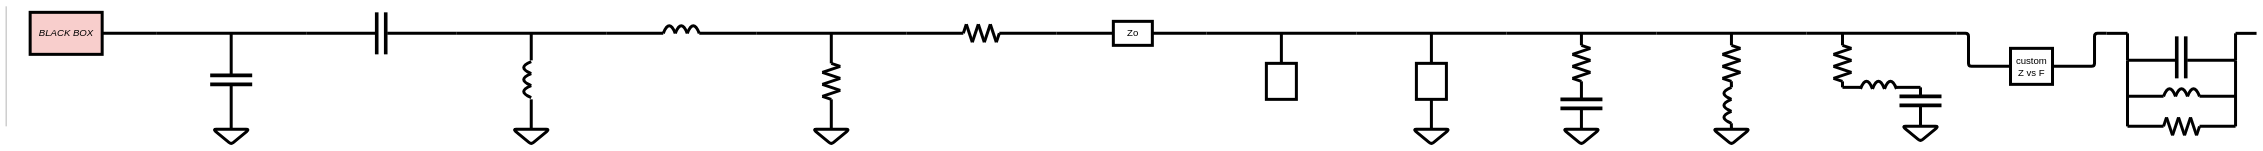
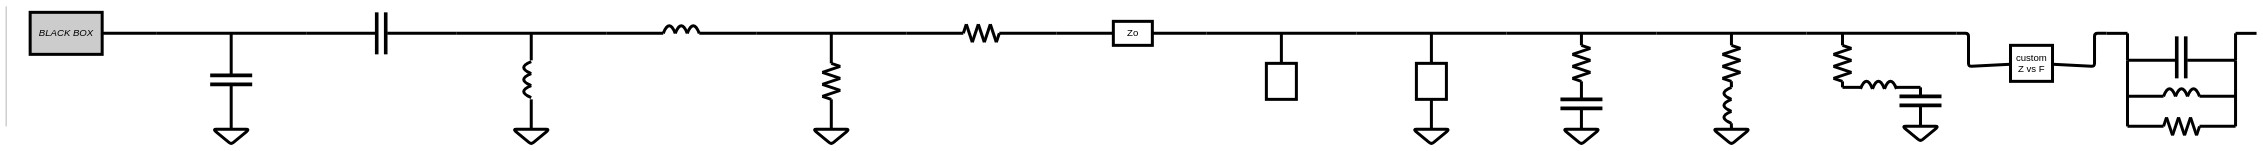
node "BLACK BOX": fillcolor #f8cecc -> #cccccc
node "custom Z vs F": moved (2031, 66) -> (2031, 63)
